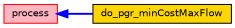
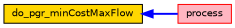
edge "do_pgr_minCostMaxFlow" -> "process": reversed
